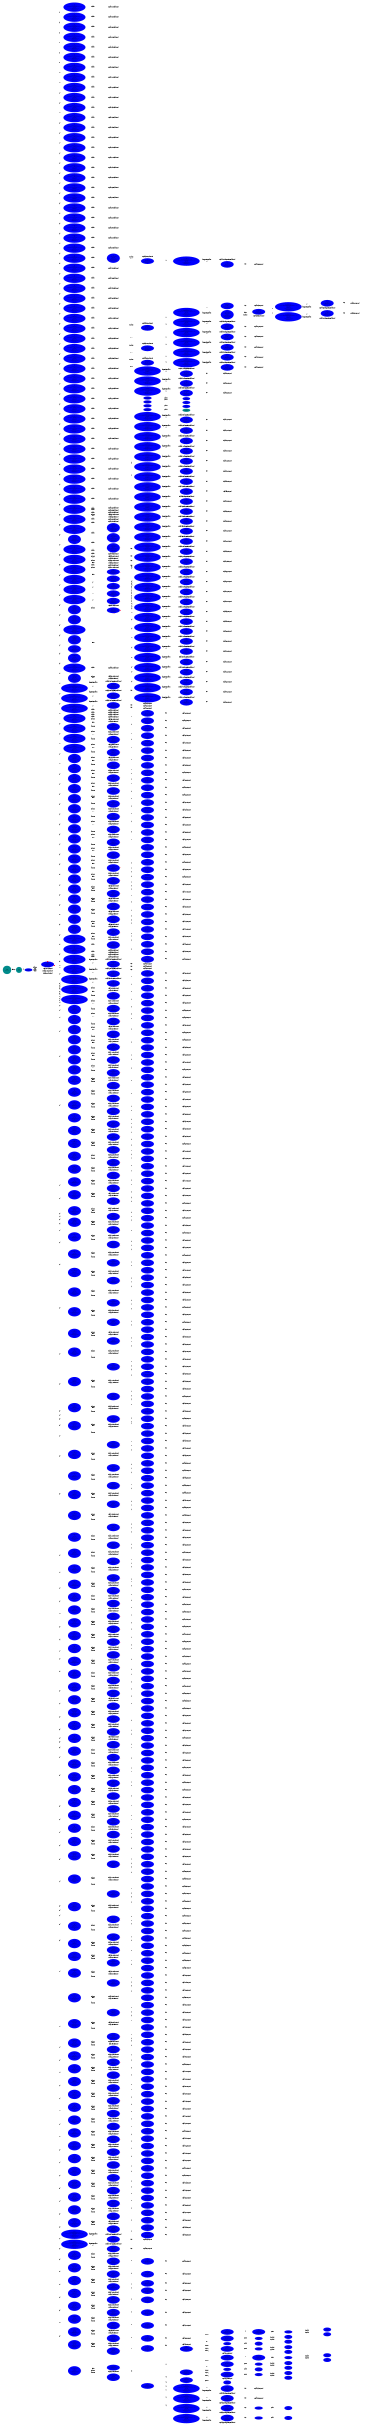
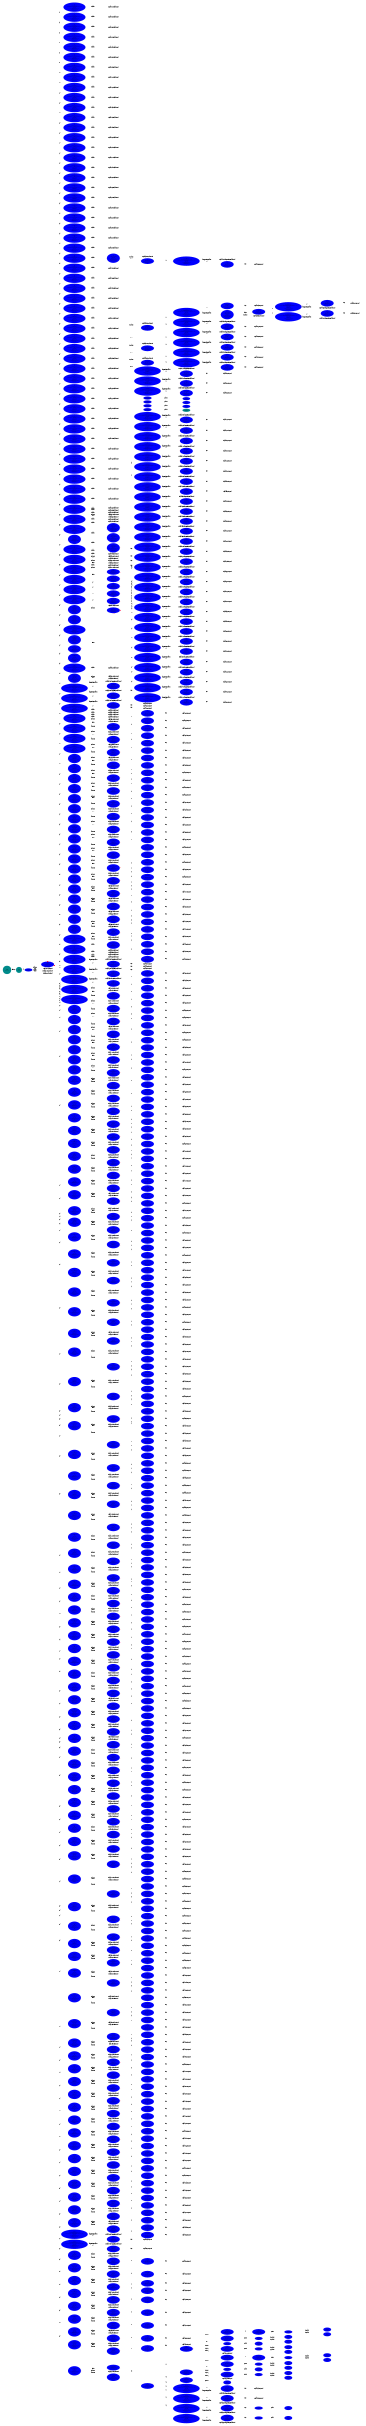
edge "222:225 SgAssignInitializer 0x7fc3a966f148" -- "205:206 SgEnumVal 0x7fc3a96a2010": now "204:207 SgAssignInitializer 0x7fc3a966f010" -- "205:206 SgEnumVal 0x7fc3a96a2010"
